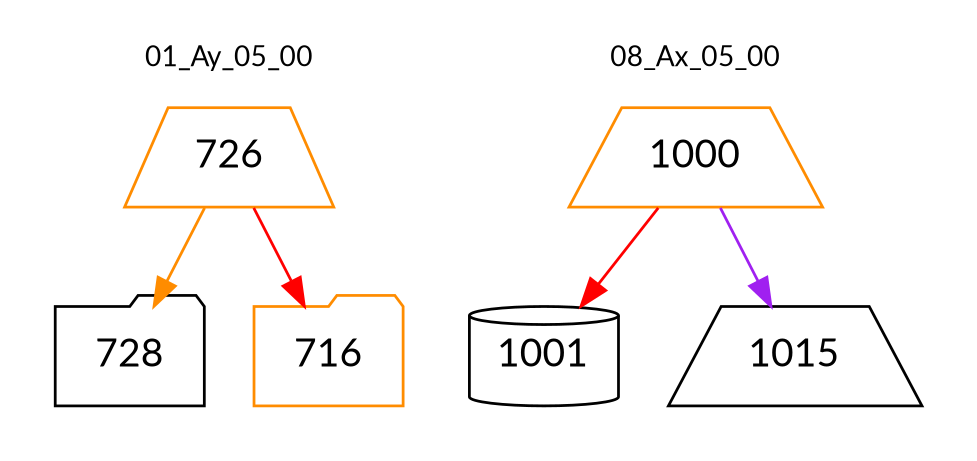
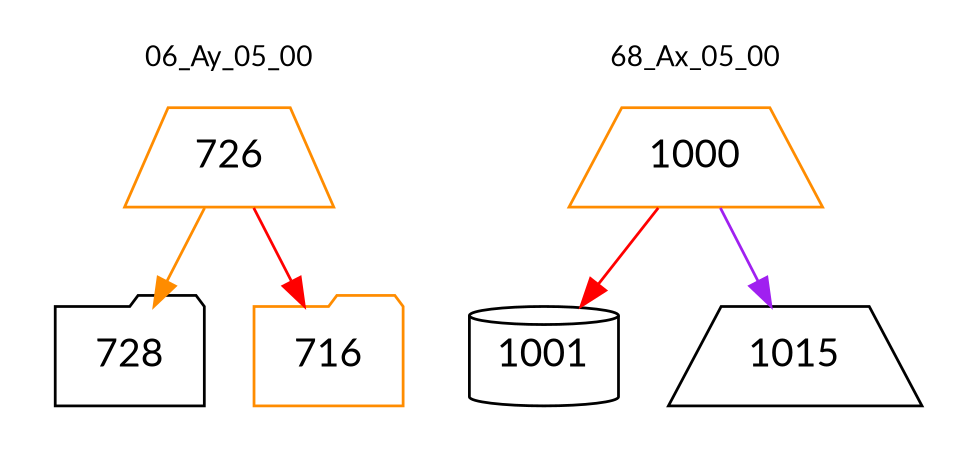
cluster "01_Ay_05_00": label "01_Ay_05_00" -> "06_Ay_05_00"
cluster "08_Ax_05_00": label "08_Ax_05_00" -> "68_Ax_05_00"
